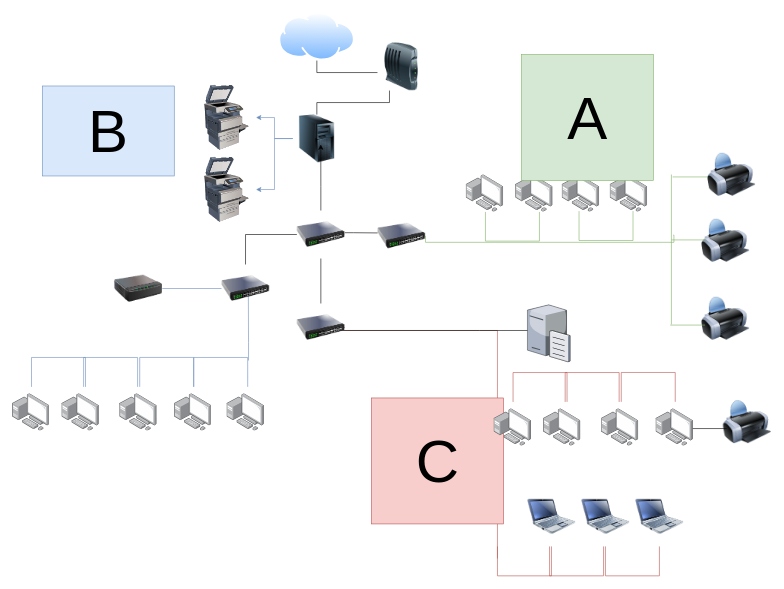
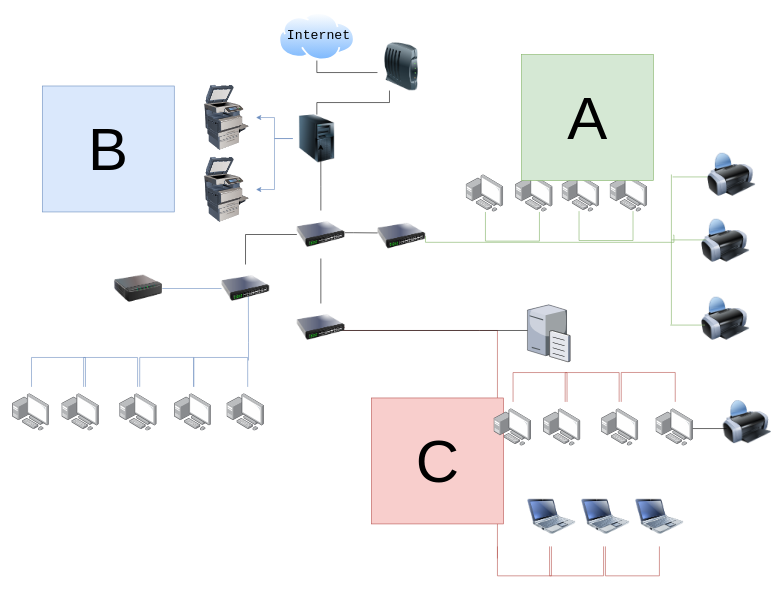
node "Internet": added
node "B": size 132x90 -> 132x126
